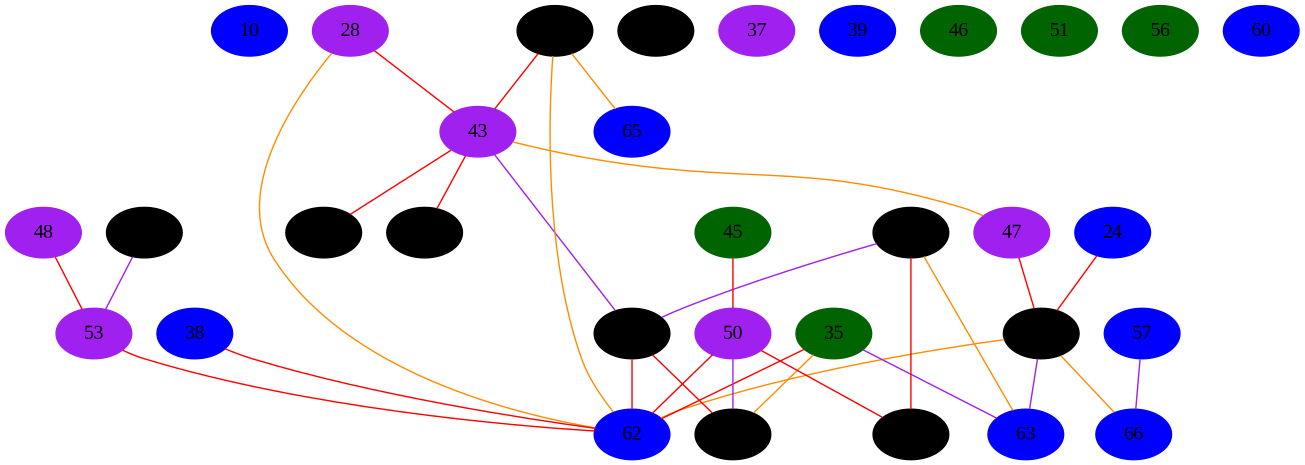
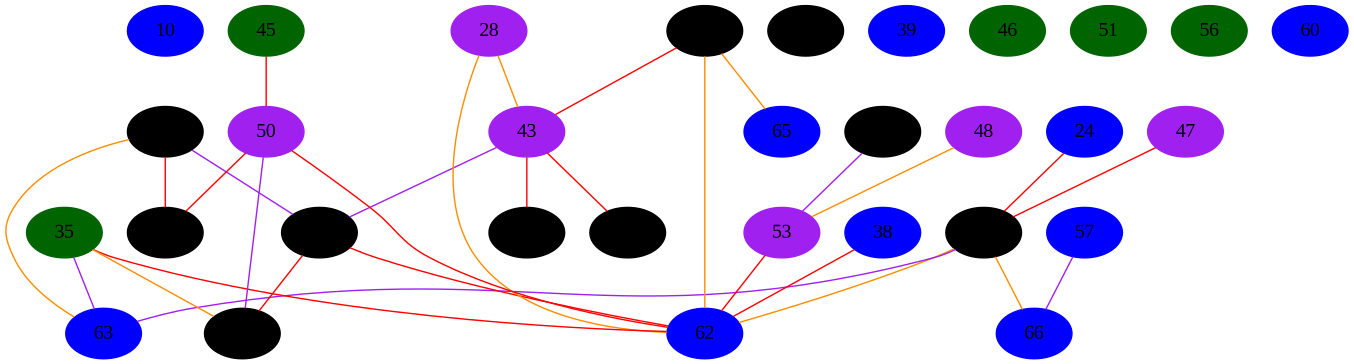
node "37": removed
edge "28" -- "43": color red -> darkorange
edge "43" -- "47": removed
edge "48" -- "53": color red -> darkorange
